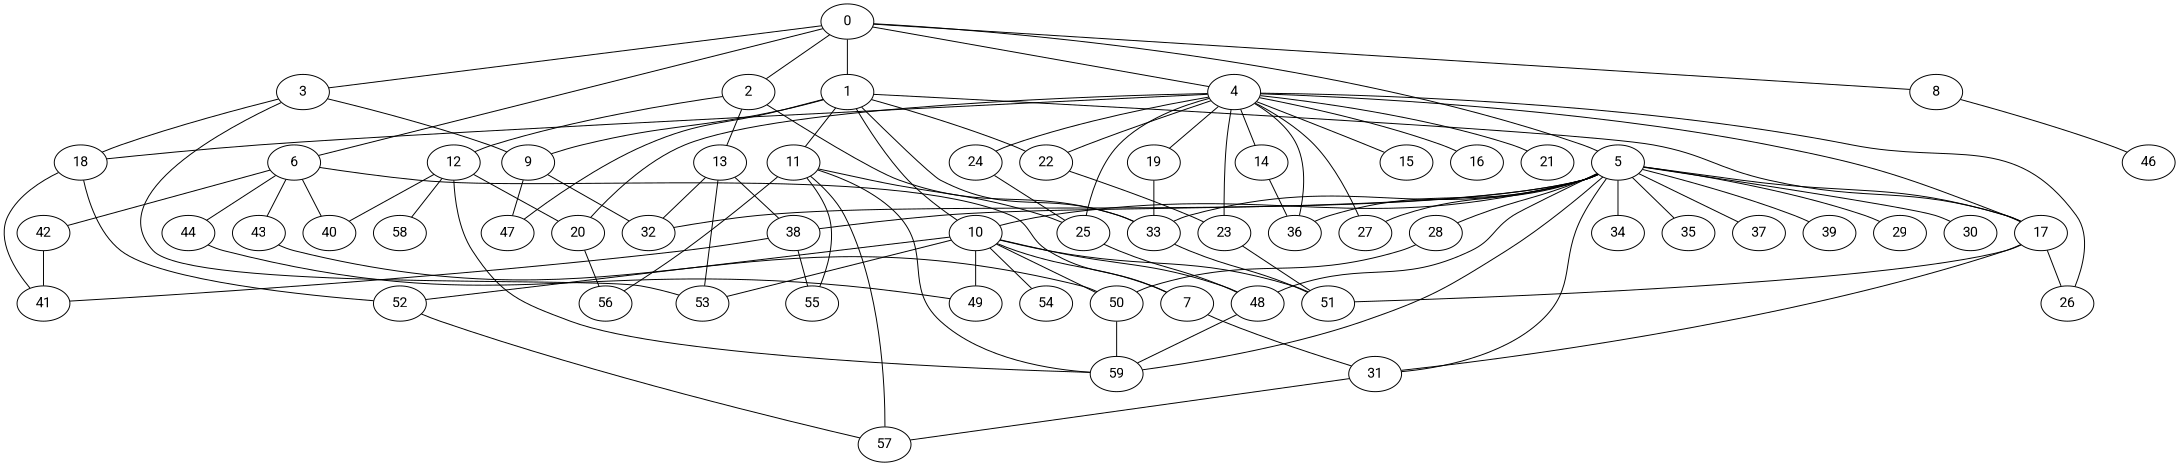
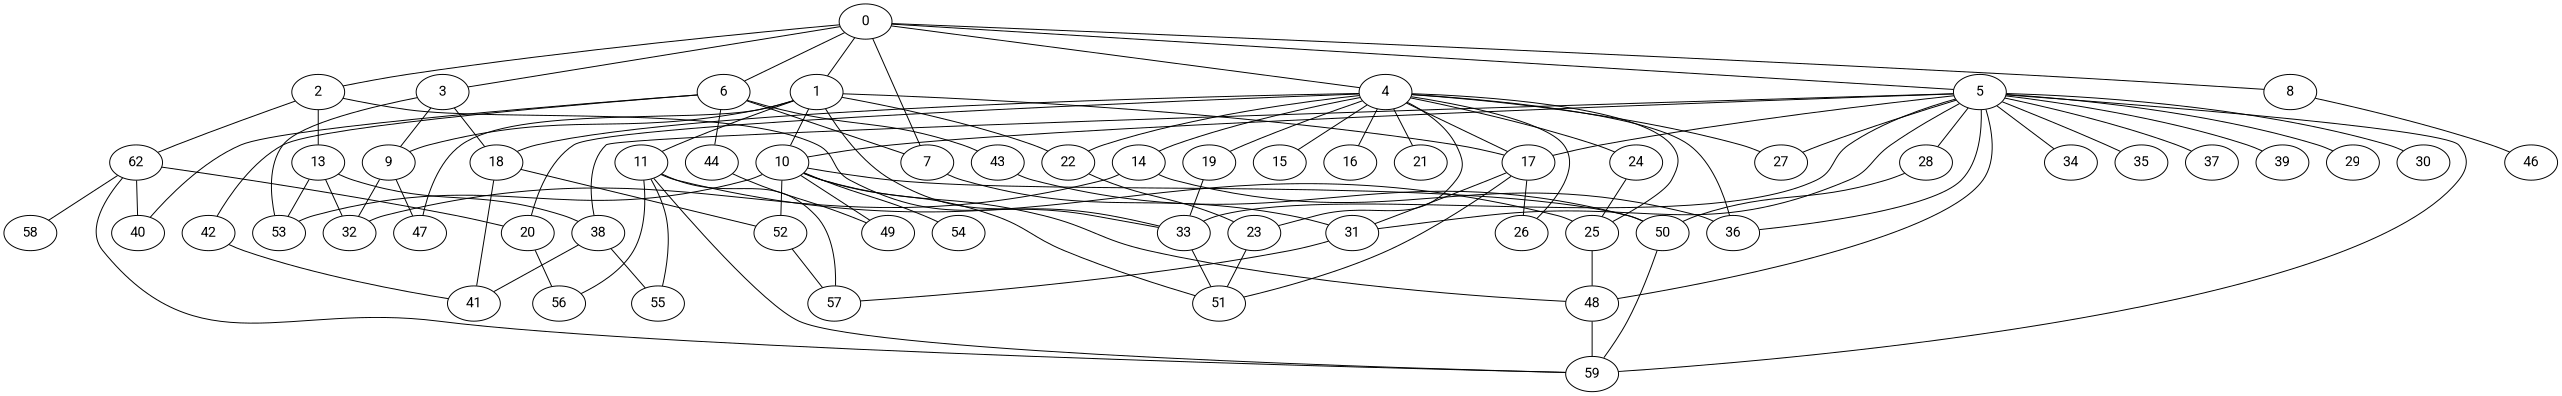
node "12": label "12" -> "62"
edge "5" -- "32": now "14" -- "32"
edge "10" -- "7": now "0" -- "7"
